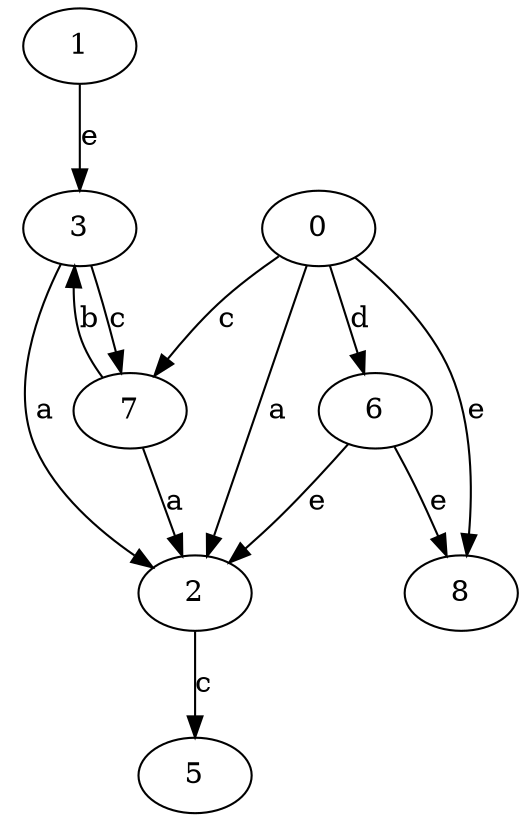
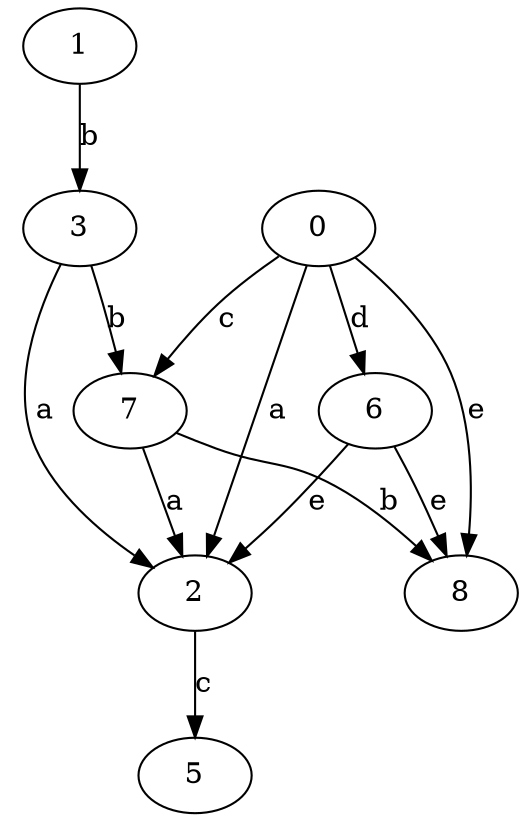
edge "1" -> "3": label "e" -> "b"
edge "3" -> "7": label "c" -> "b"
edge "7" -> "3": now "7" -> "8"
